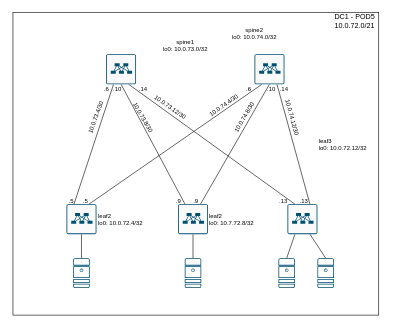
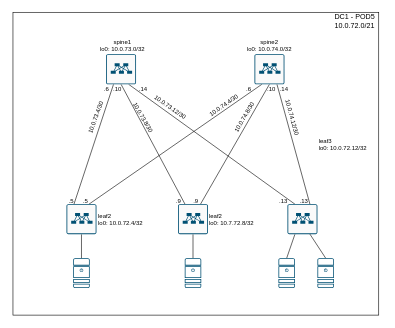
node "spine2 lo0: 10.0.74.0/32": moved (254, 33) -> (269, 45)
node "spine1 lo0: 10.0.73.0/32": moved (185, 45) -> (122, 45)
